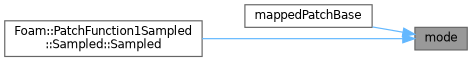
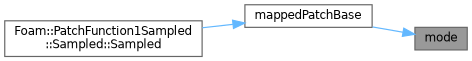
edge "Foam::PatchFunction1Sampled ::Sampled::Sampled" -> "mode": now "Foam::PatchFunction1Sampled ::Sampled::Sampled" -> "mappedPatchBase"
